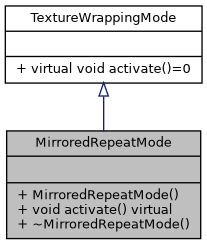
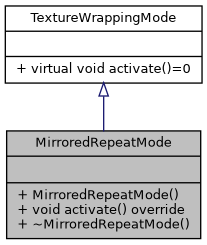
node "MirroredRepeatMode": text "+ void activate() virtual" -> "+ void activate() override"
